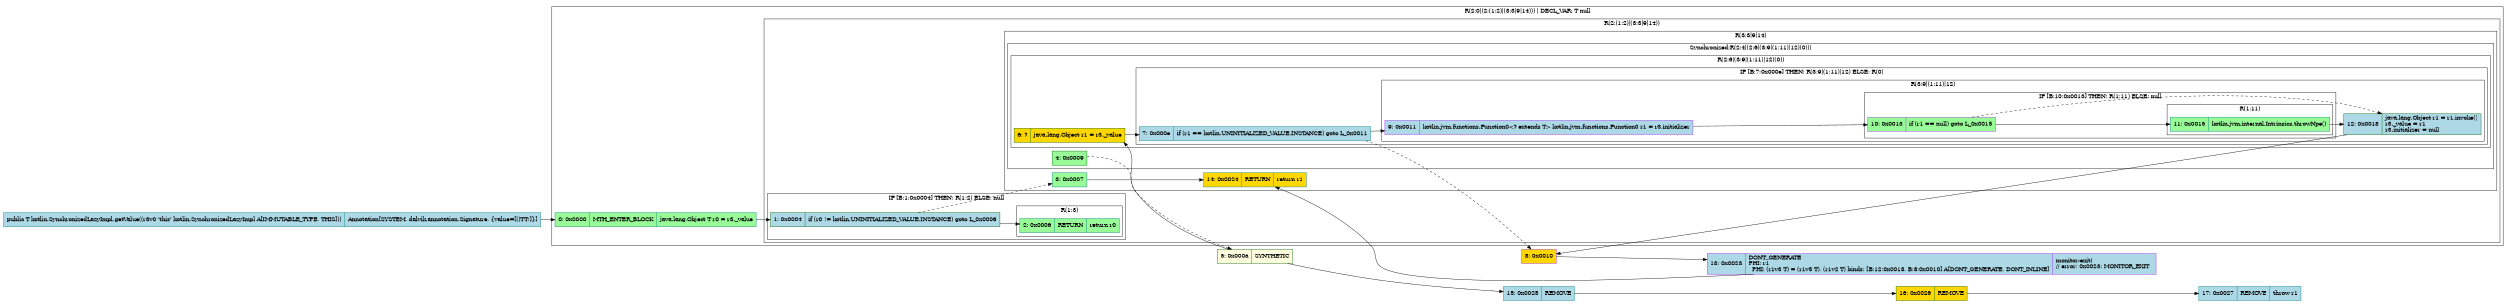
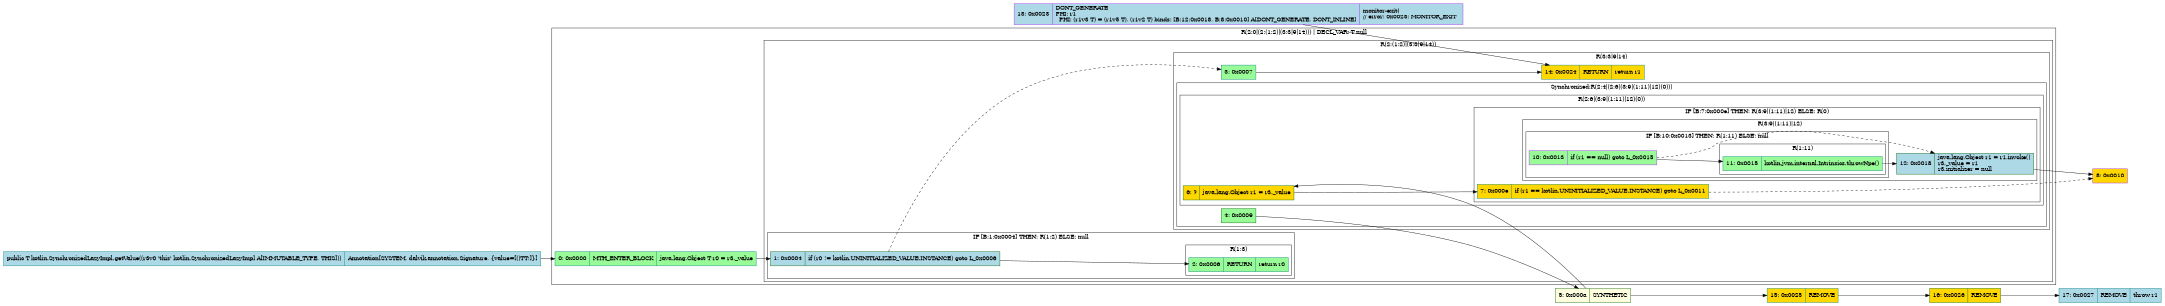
node "9: 0x0011": removed
node "7: 0x000e": fillcolor lightblue -> gold
edge "4: 0x0009" -> "5: 0x000a": style dashed -> solid
edge "8: 0x0010" -> "13: 0x0023": removed
node "15: 0x0025": fillcolor lightblue -> gold
